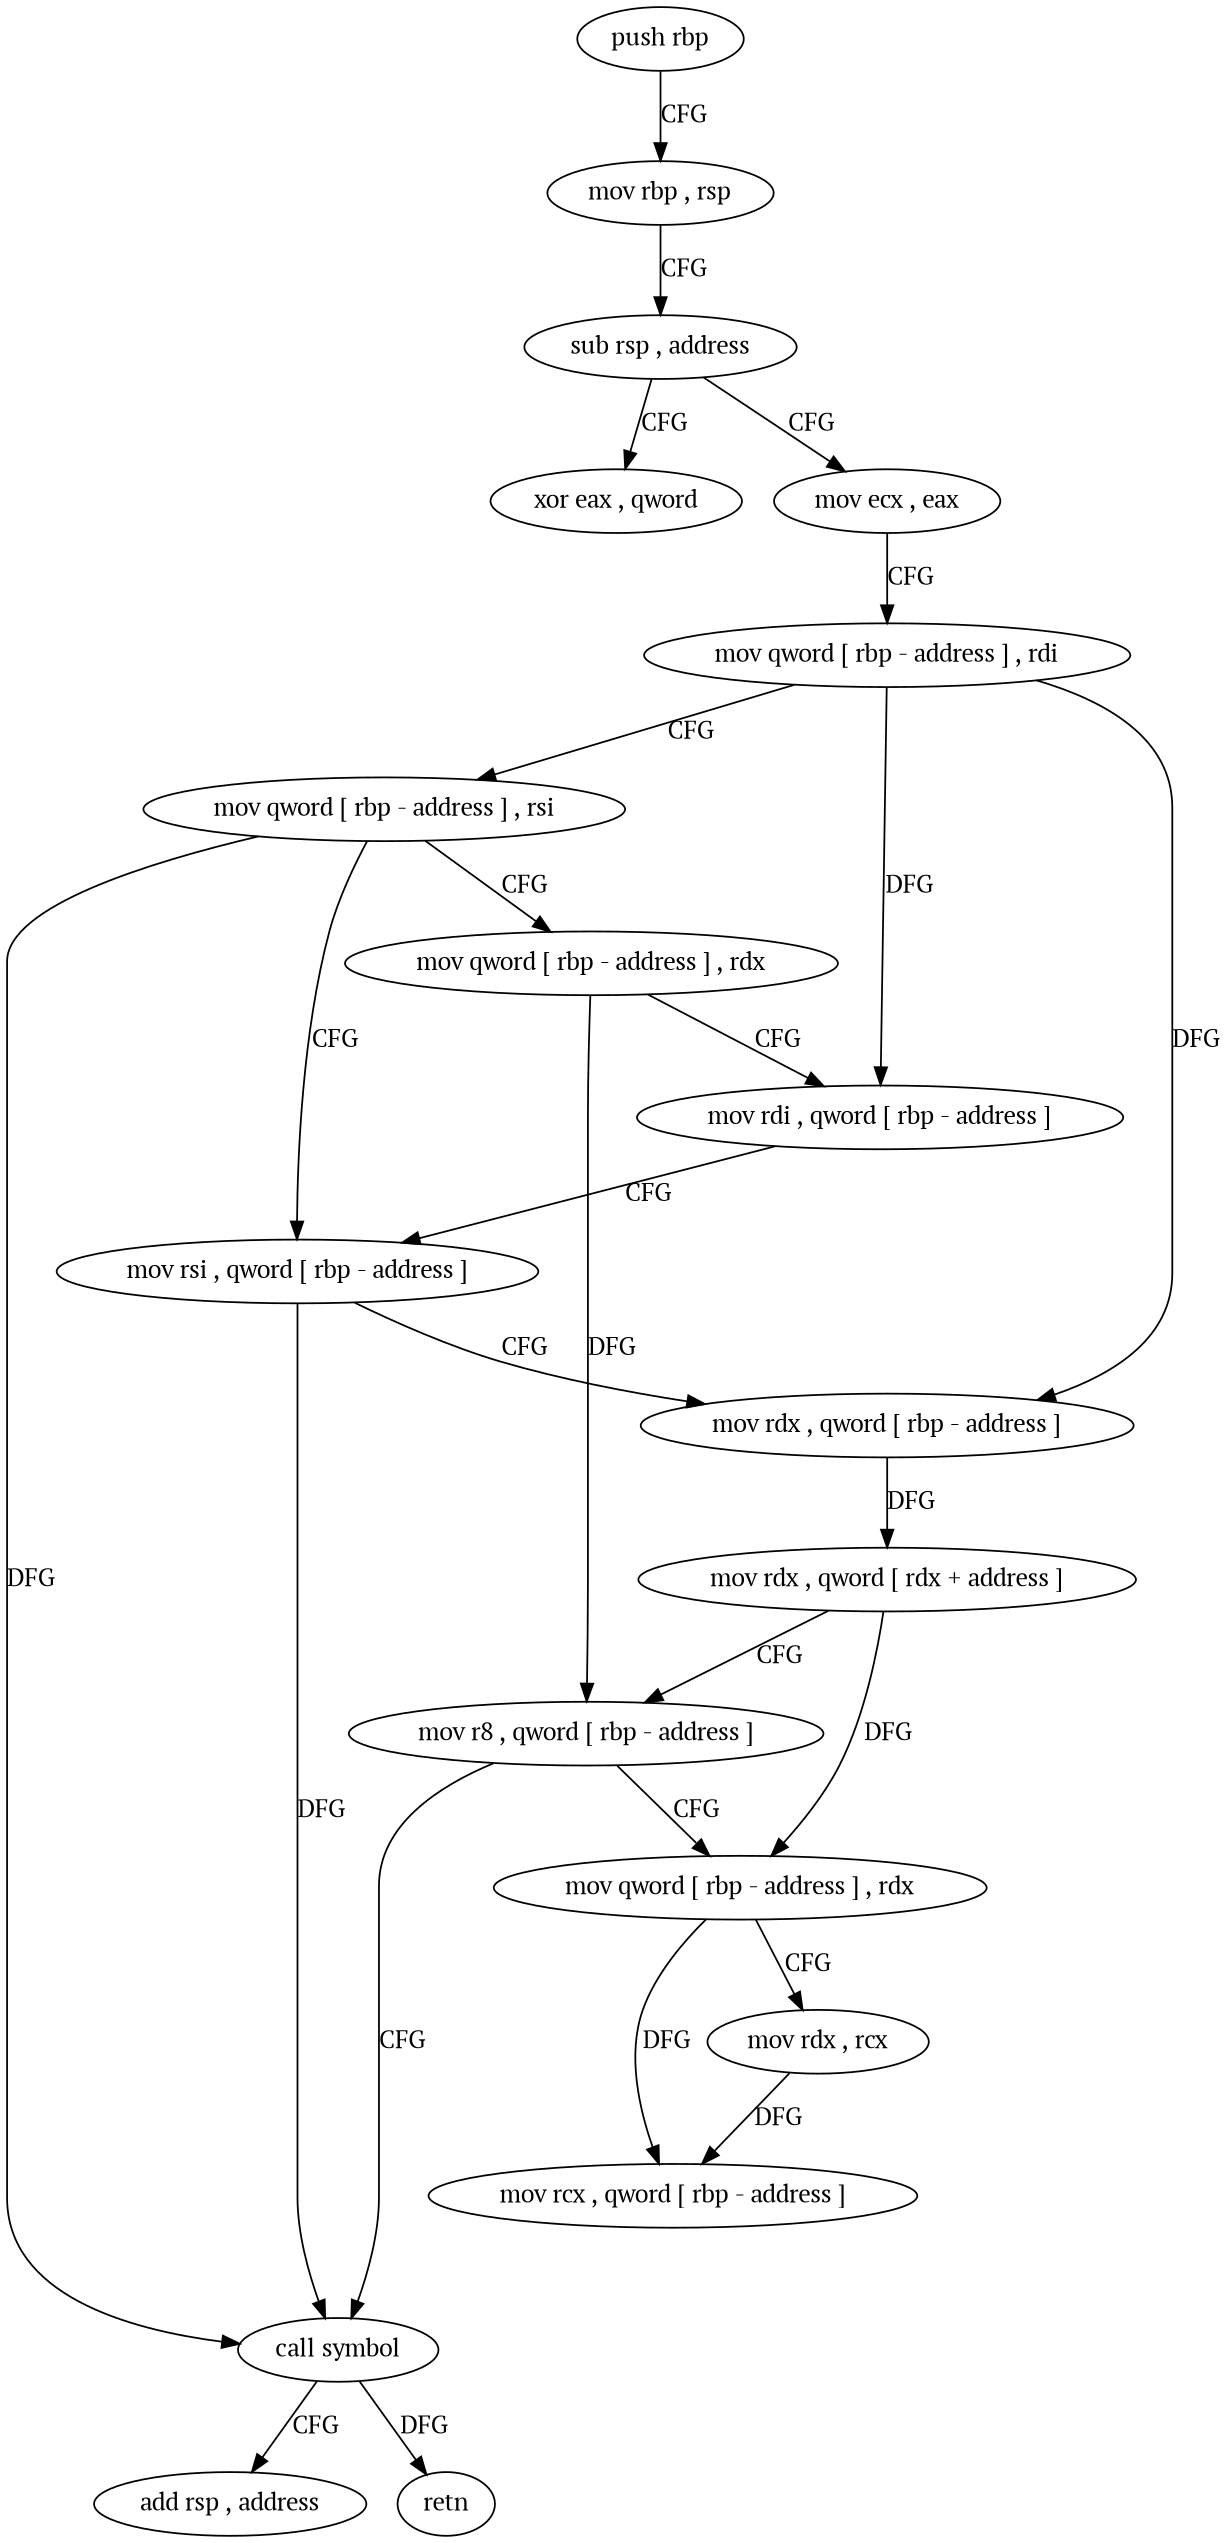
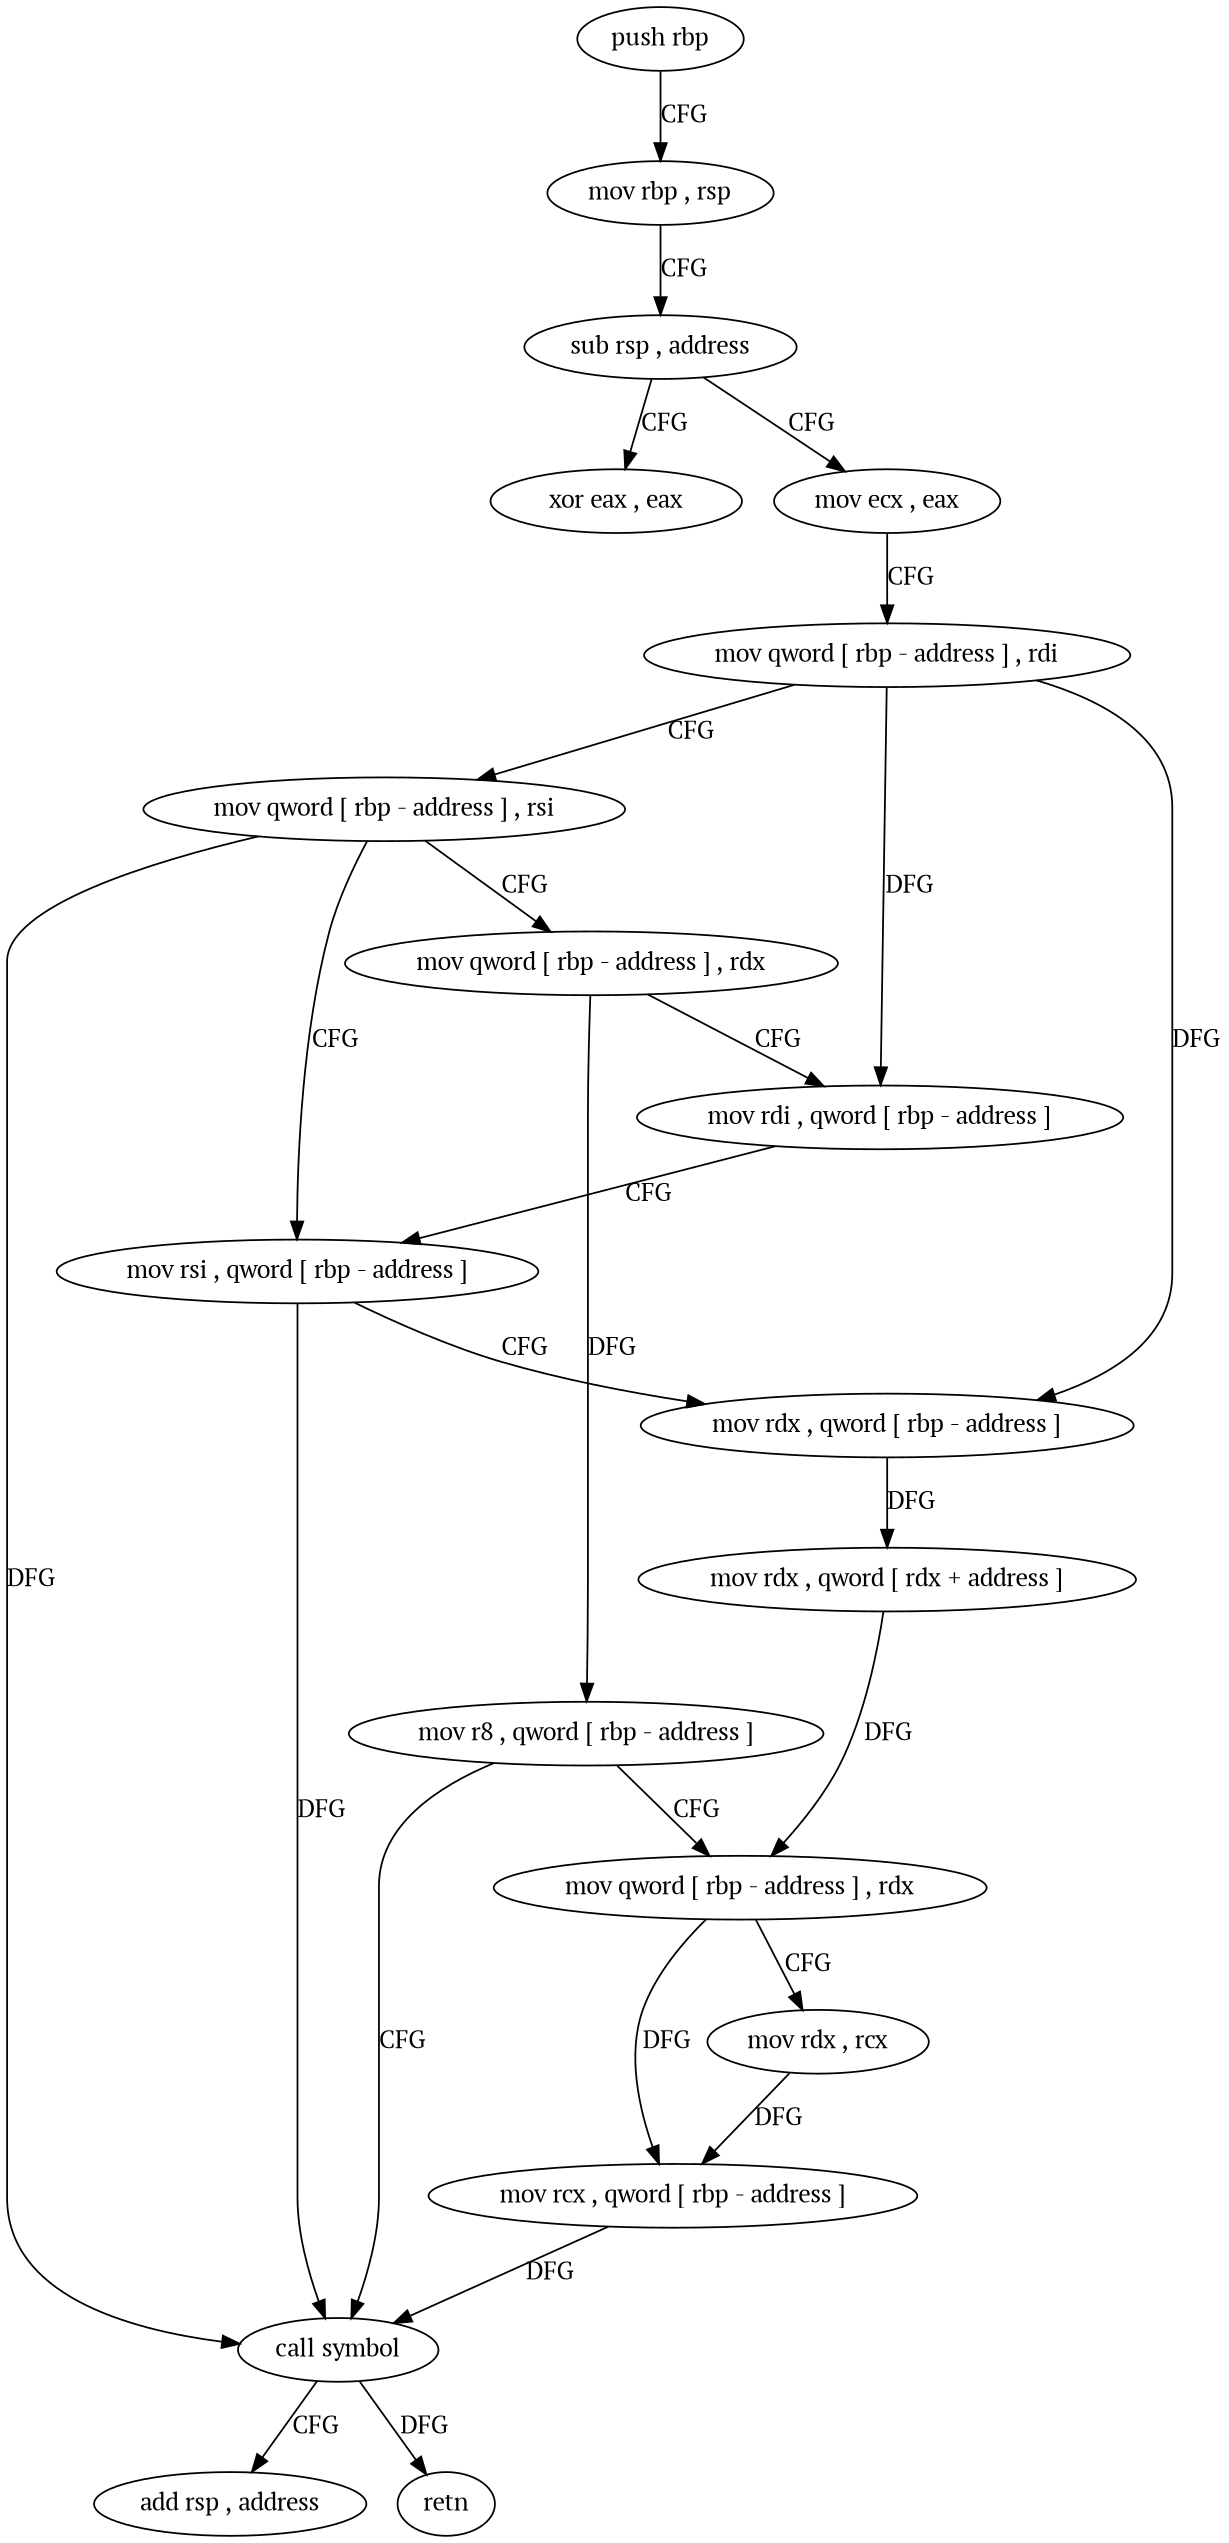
node "xor eax , qword": label "xor eax , qword" -> "xor eax , eax"
edge "mov rdx , qword [ rdx + address ]" -> "mov r8 , qword [ rbp - address ]": removed, label "CFG"
edge "mov rcx , qword [ rbp - address ]" -> "call symbol": added, label "DFG"
